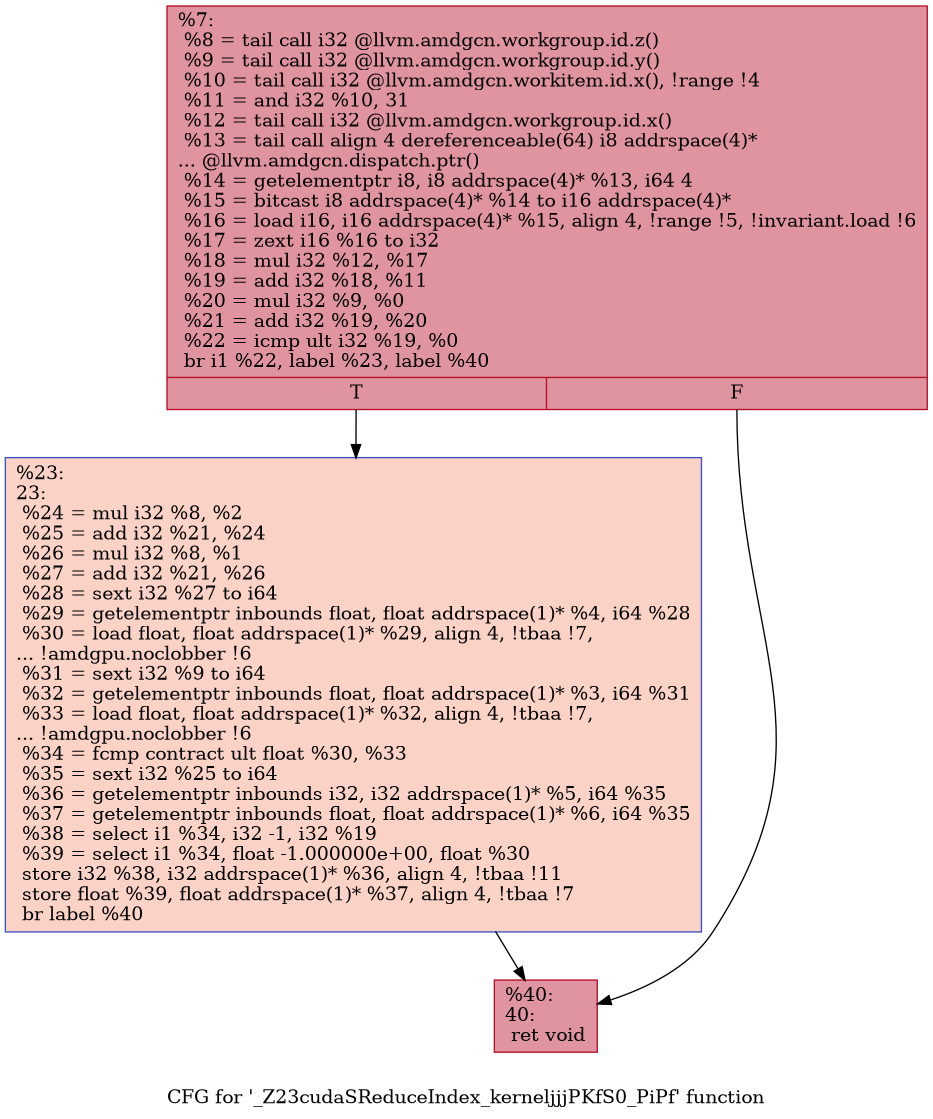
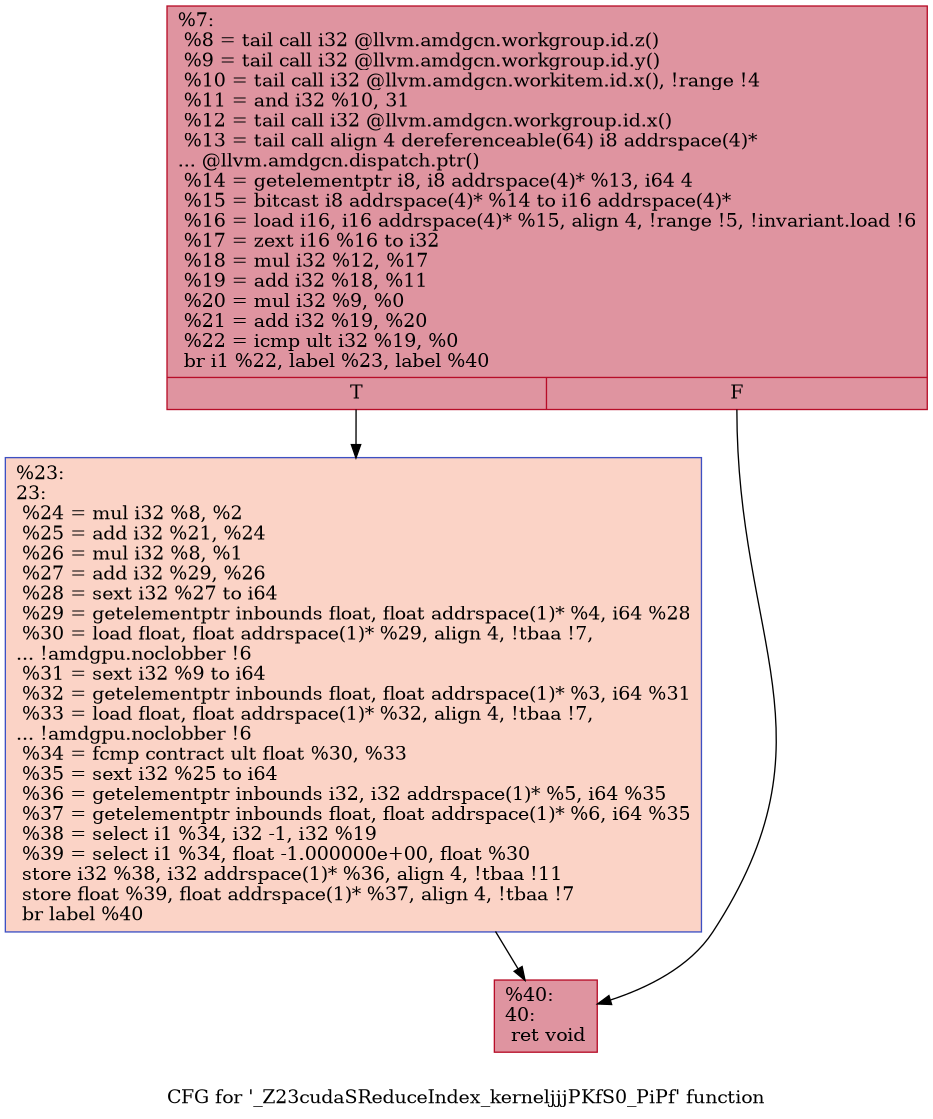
node "%23:": text "%27 = add i32 %21, %26" -> "%27 = add i32 %29, %26"
